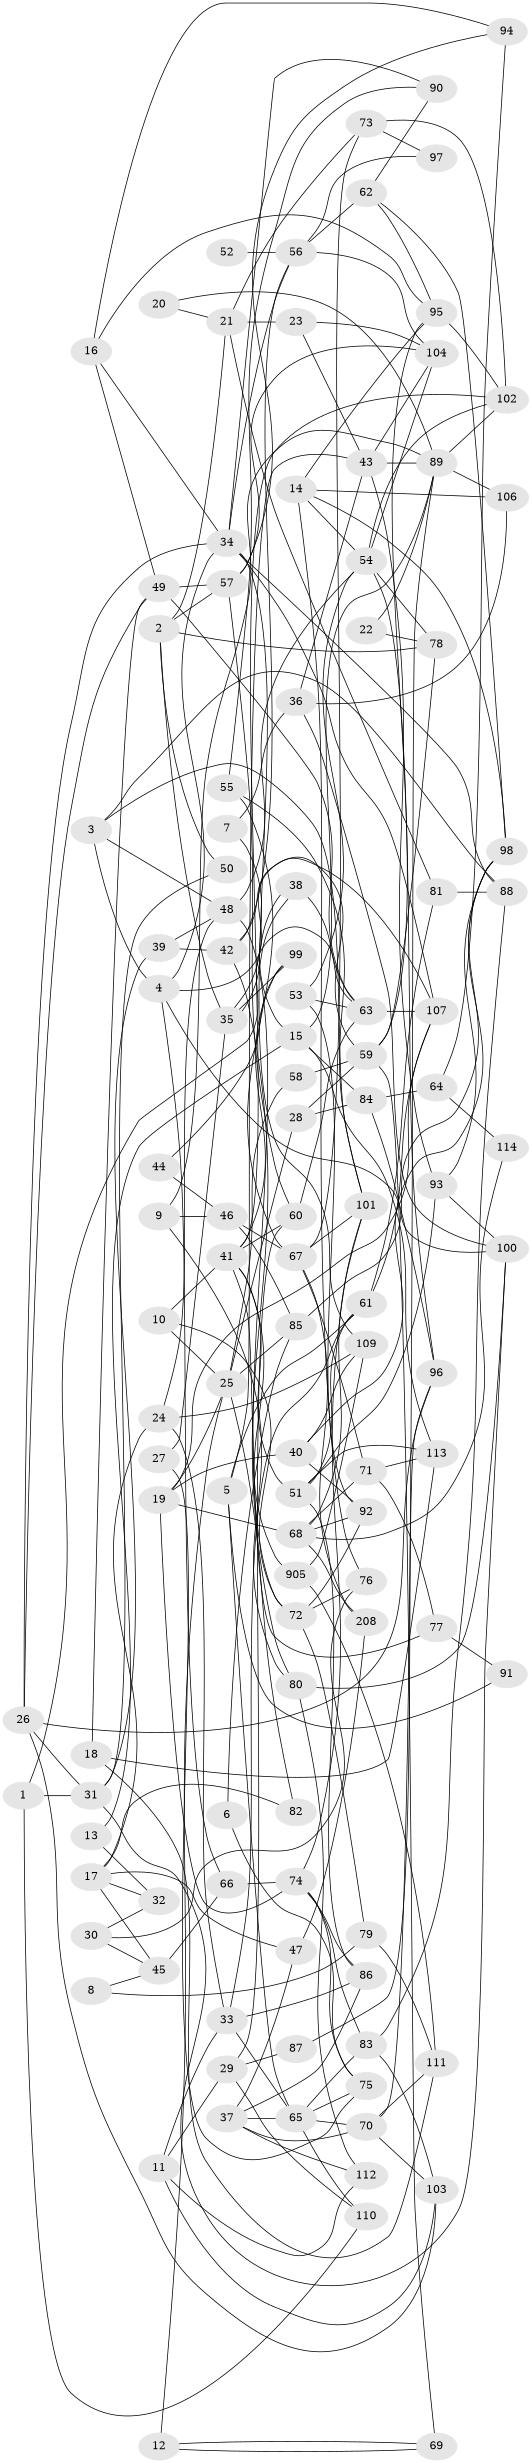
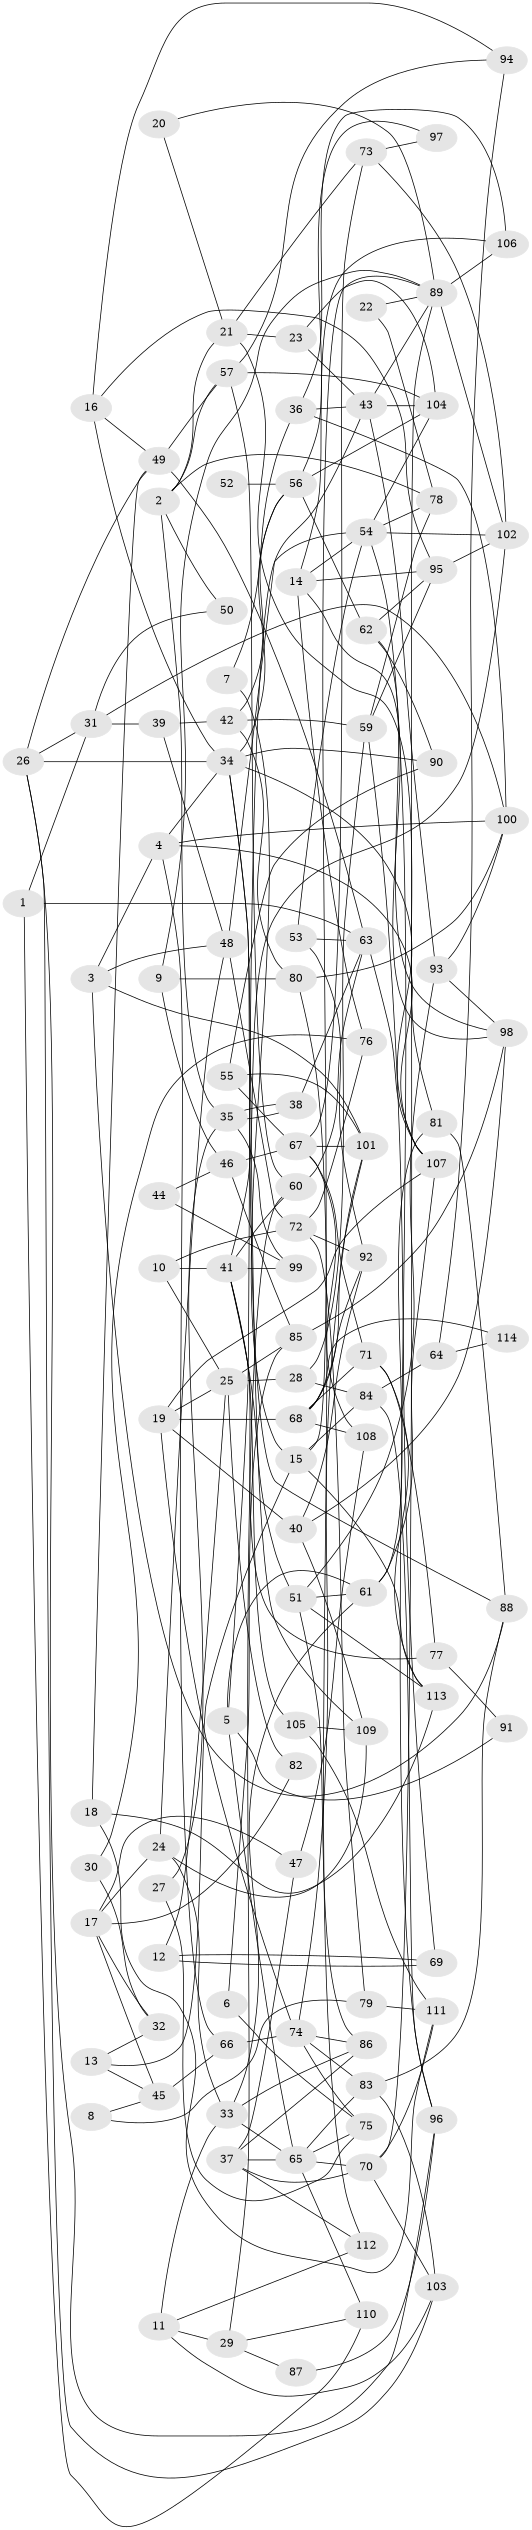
node "58": removed
node "905": label "905" -> "105"
node "208": label "208" -> "108"
edge "30" -- "45": now "13" -- "45"
